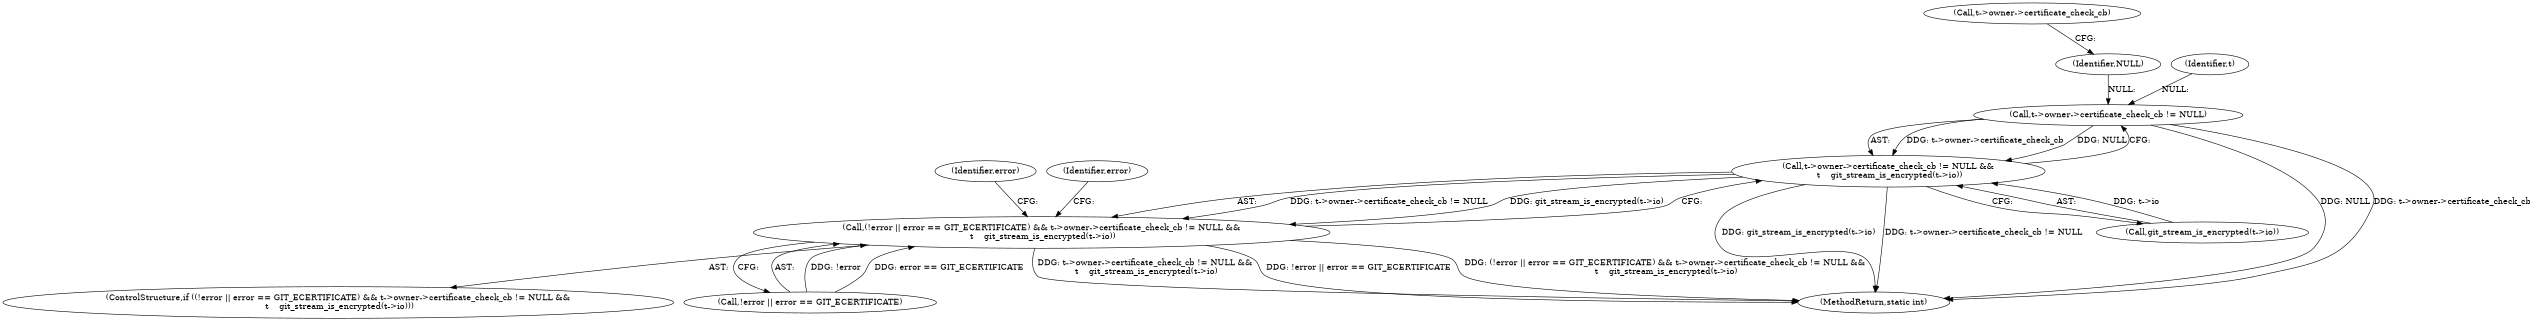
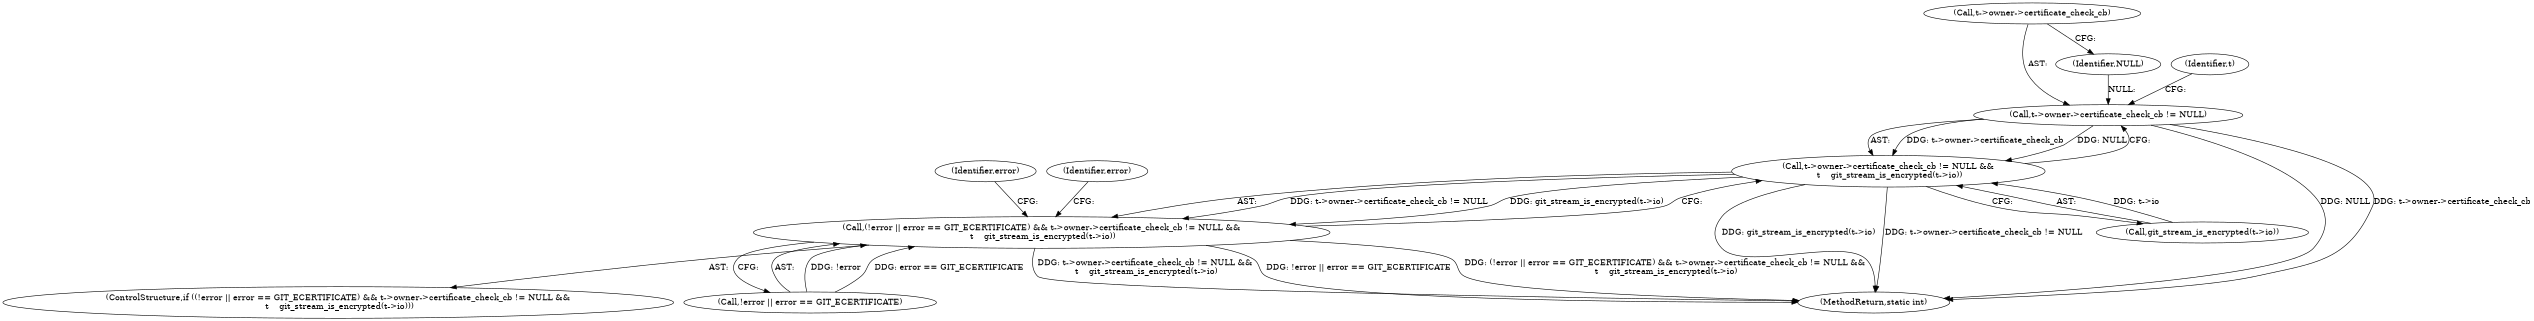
edge "(Call,t->owner->certificate_check_cb)" -> "(Call,t->owner->certificate_check_cb != NULL)": added, label "AST:"
edge "(Identifier,t)" -> "(Call,t->owner->certificate_check_cb != NULL)": label "NULL: " -> "CFG: "
